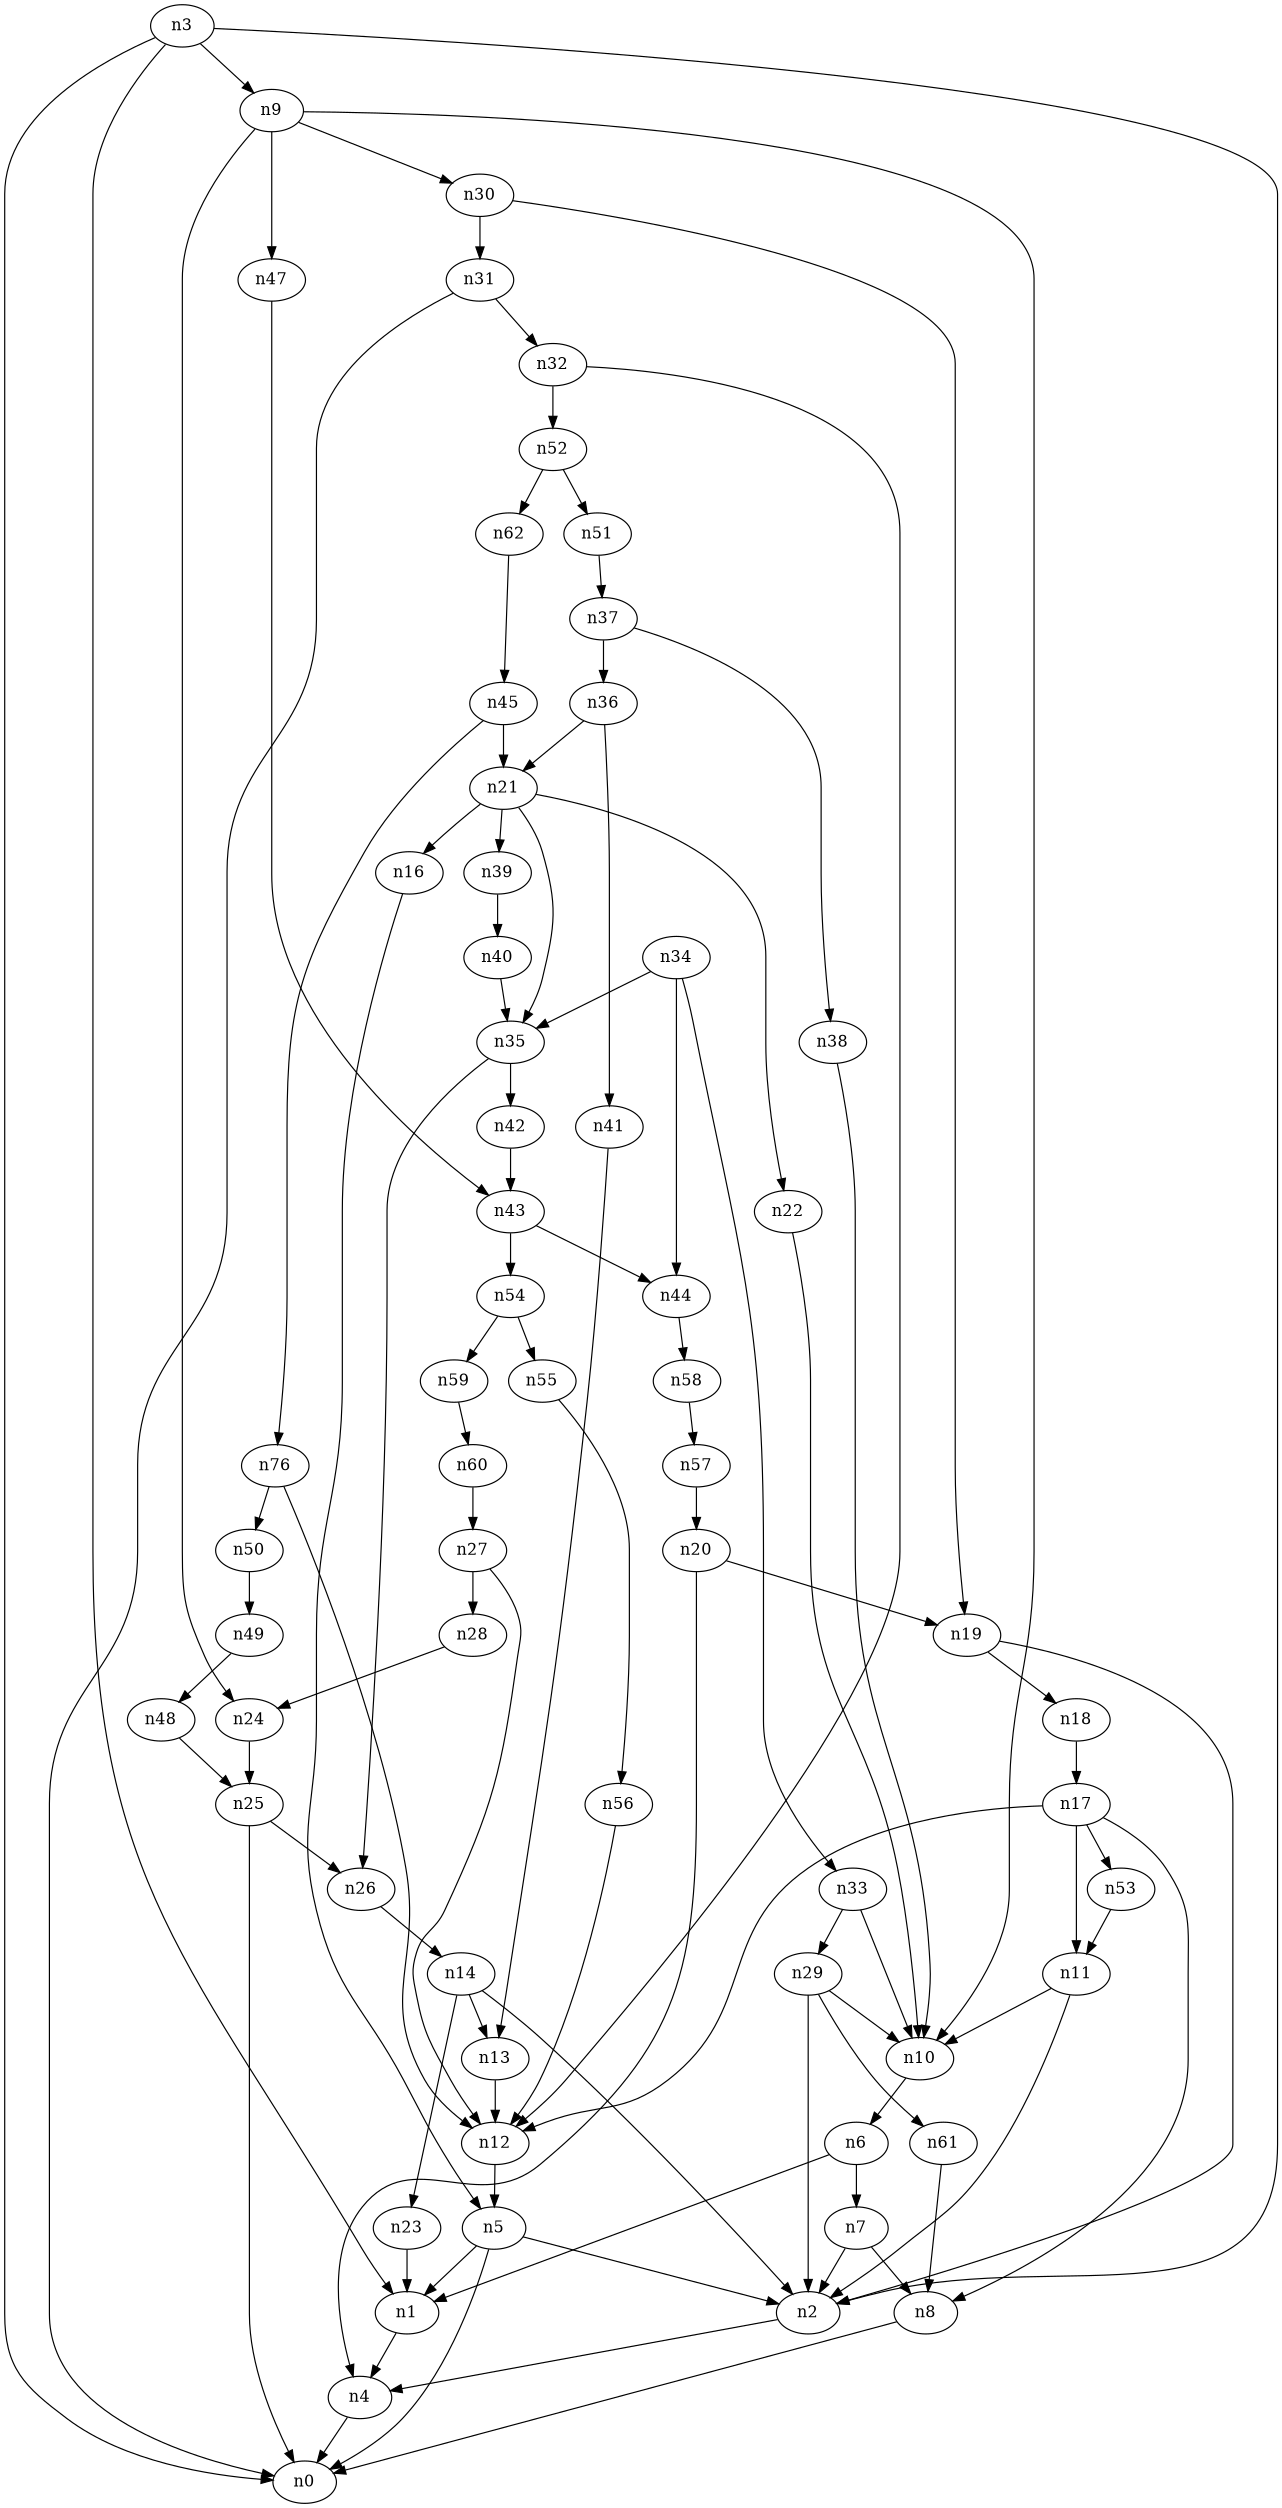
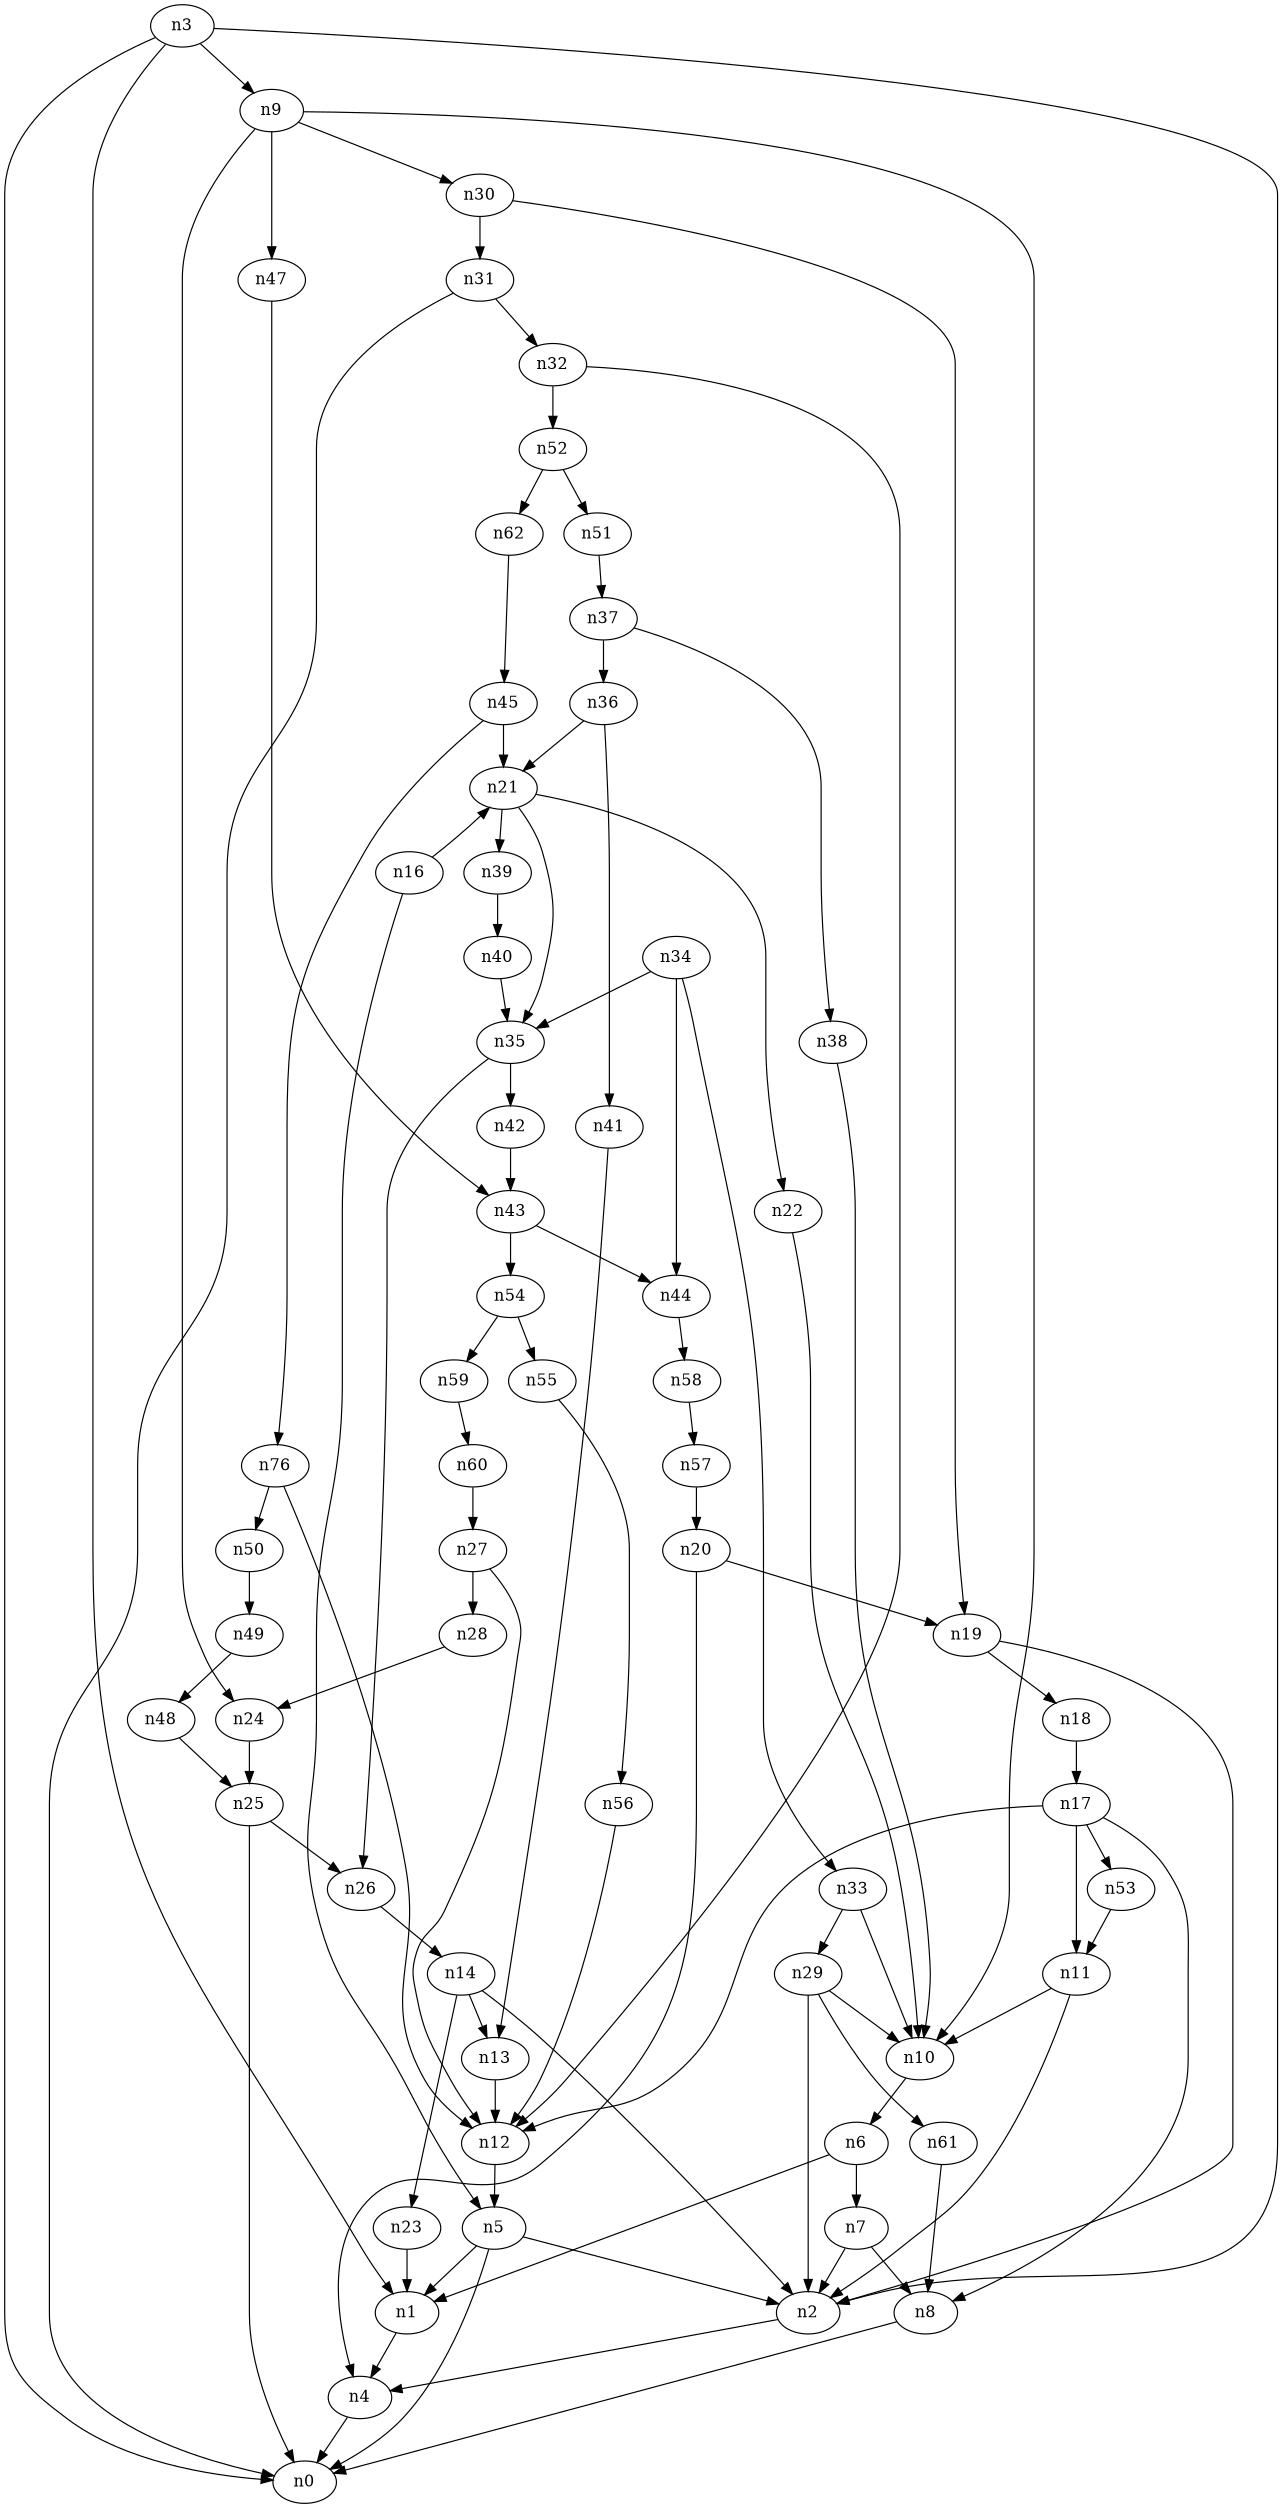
edge "n21" -> "n16": reversed
